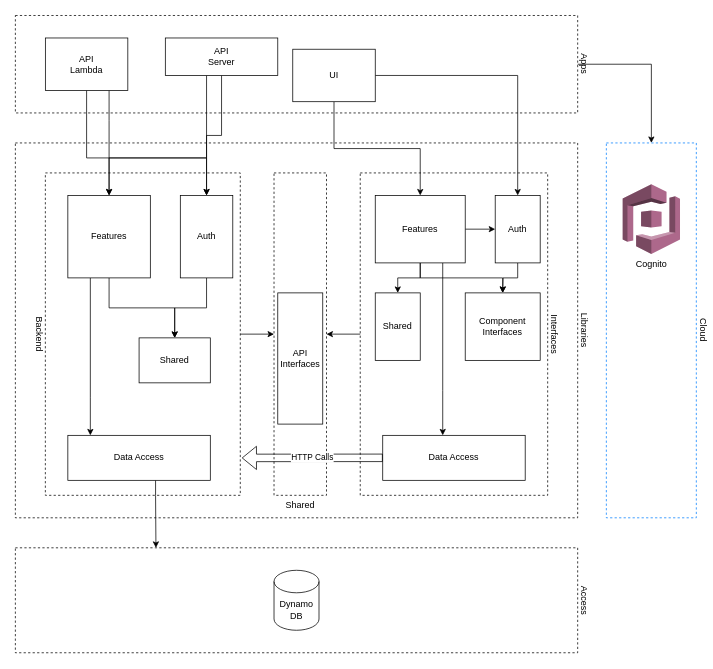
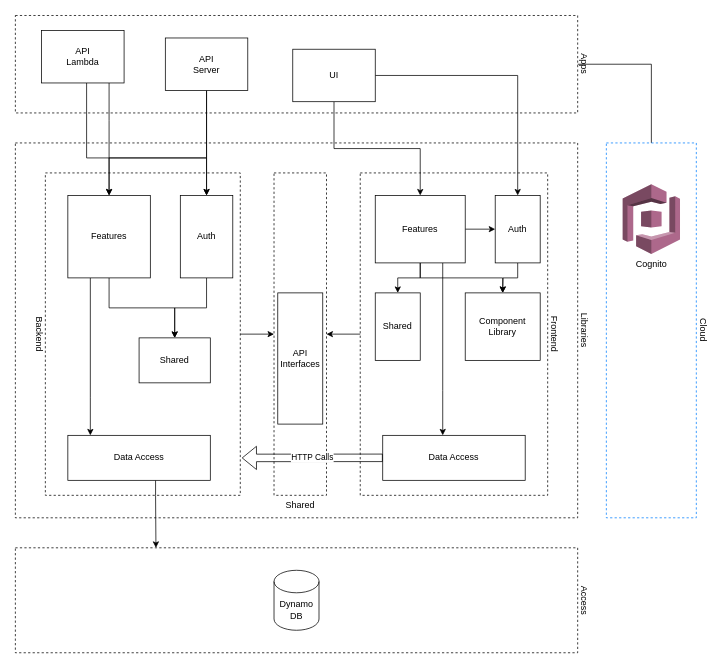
node "API Server": size 113x38 -> 83x53
node "API Lambda": moved (87, 64) -> (83, 57)
edge "Apps" -> "Cloud": arrowhead classic -> none
node "Interfaces": label "Interfaces" -> "Frontend"
node "Component Interfaces": label "Component Interfaces" -> "Component Library"
